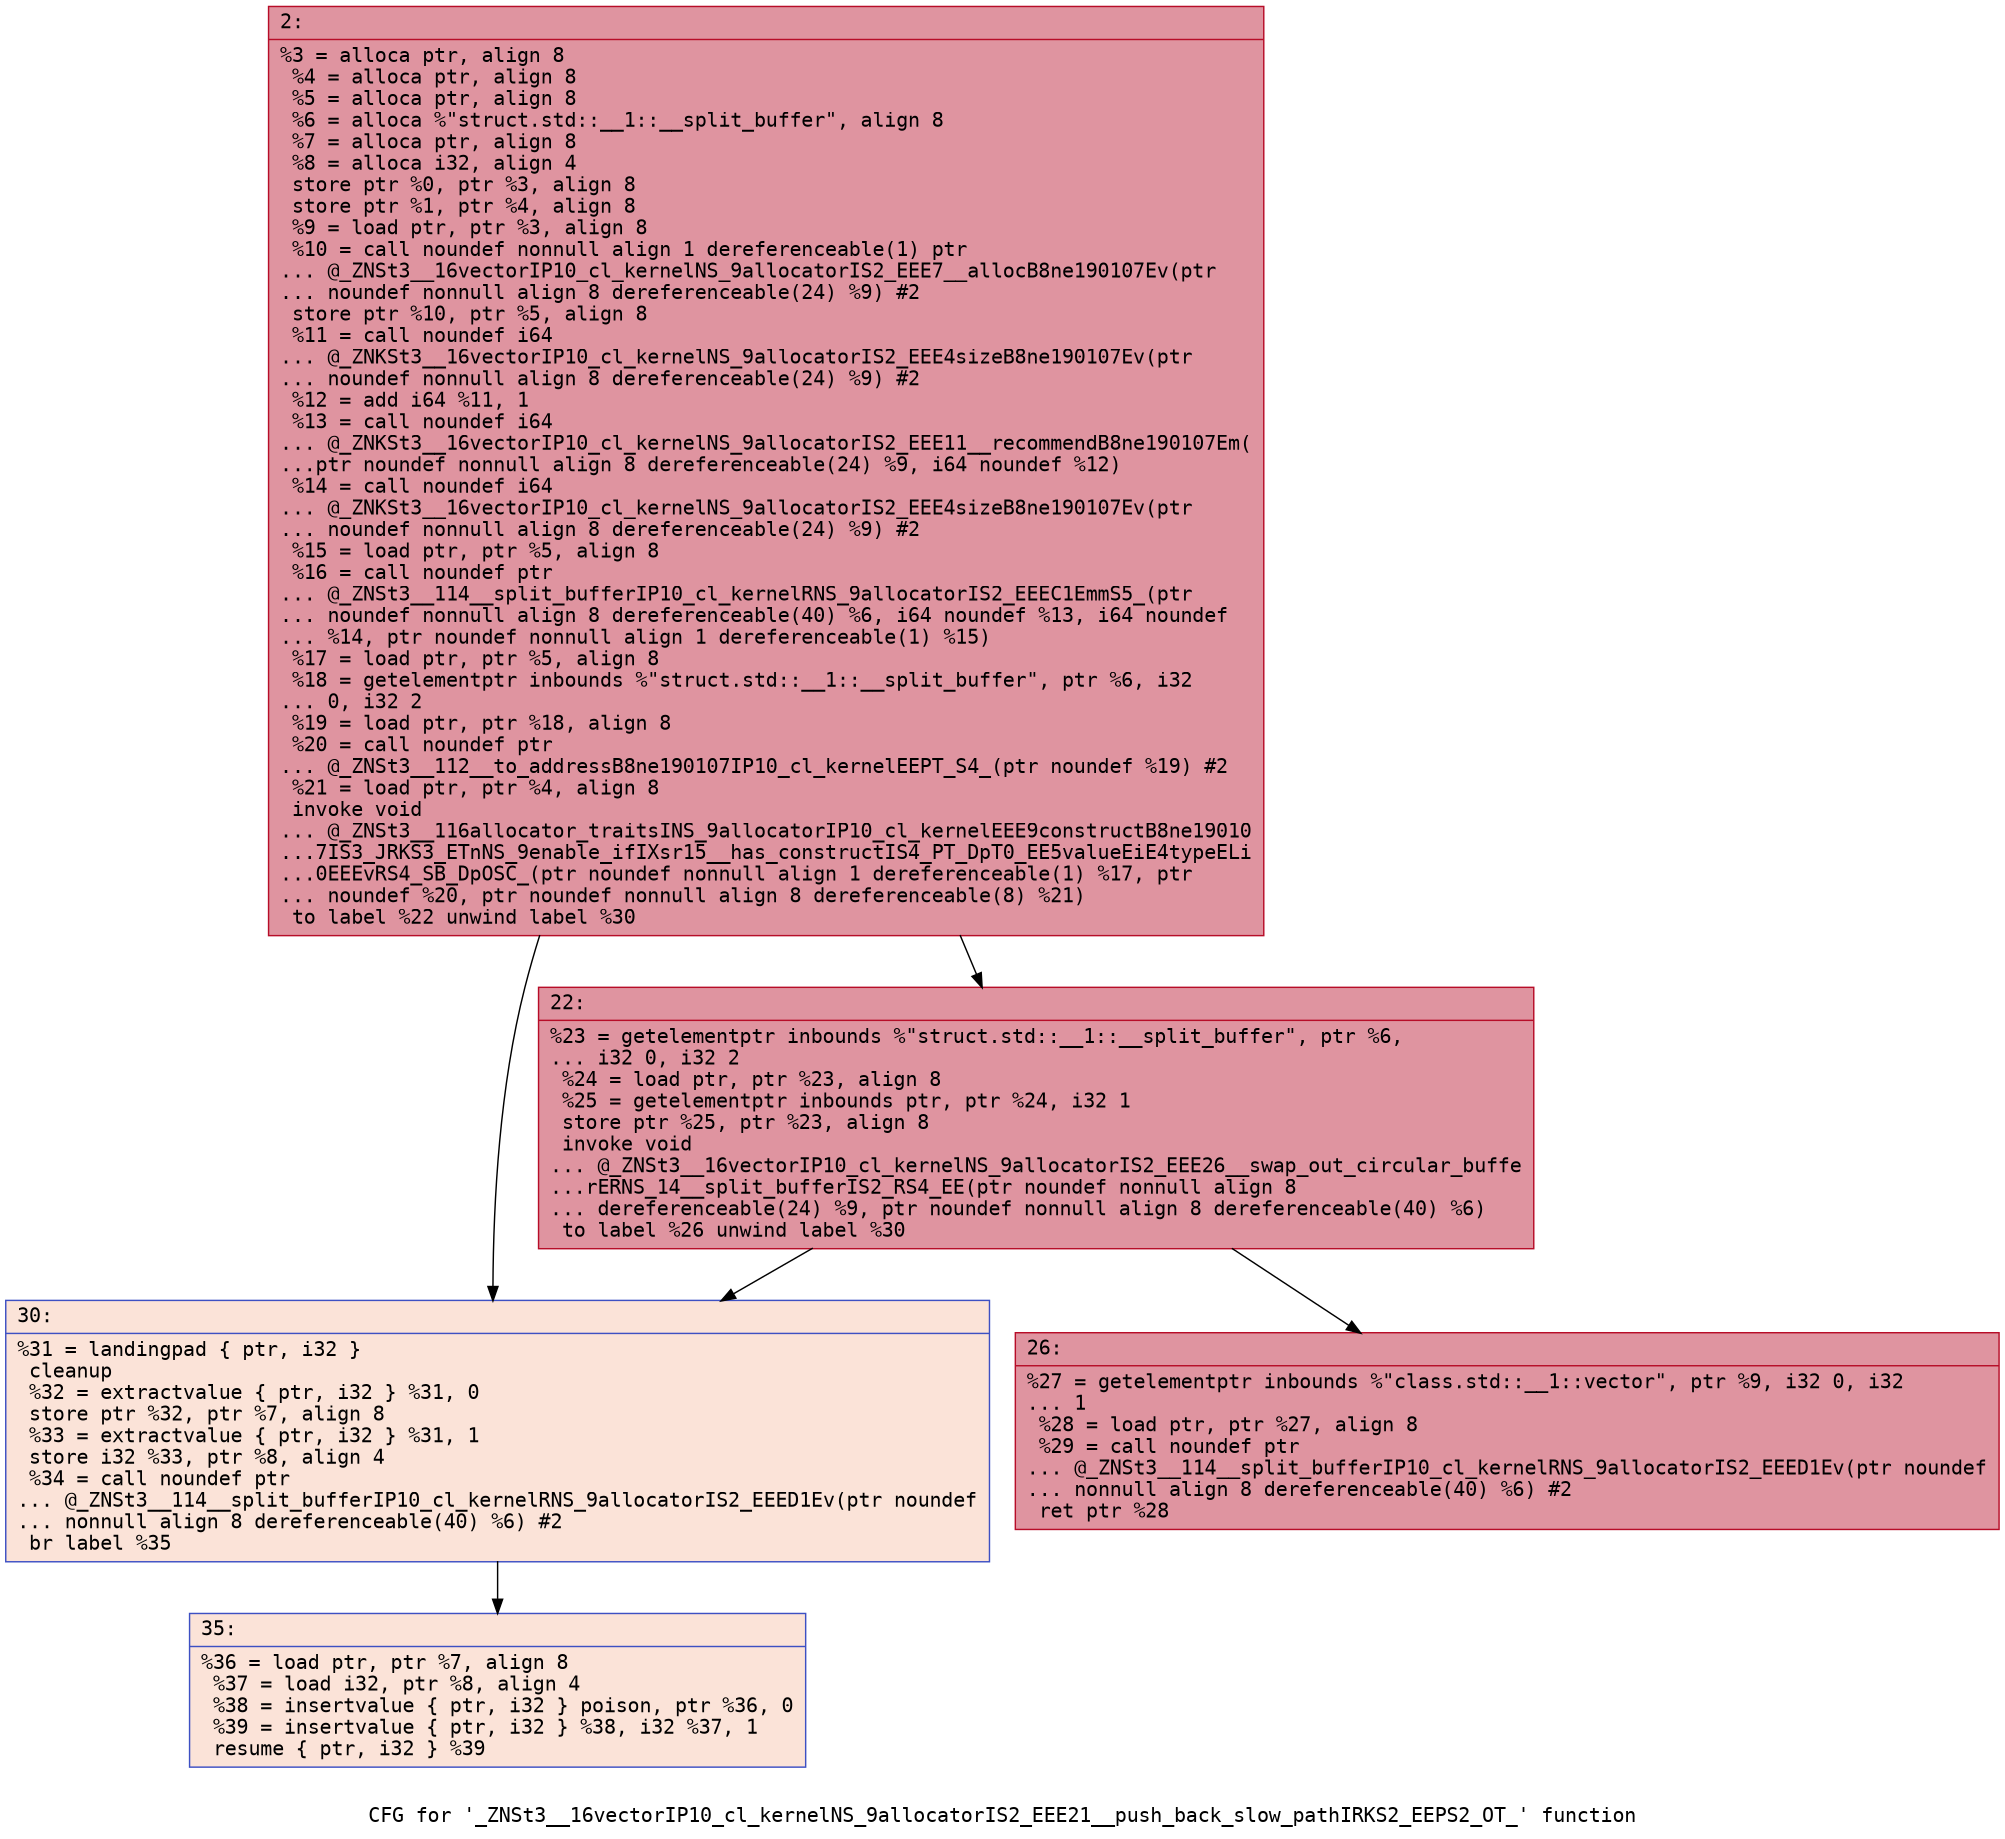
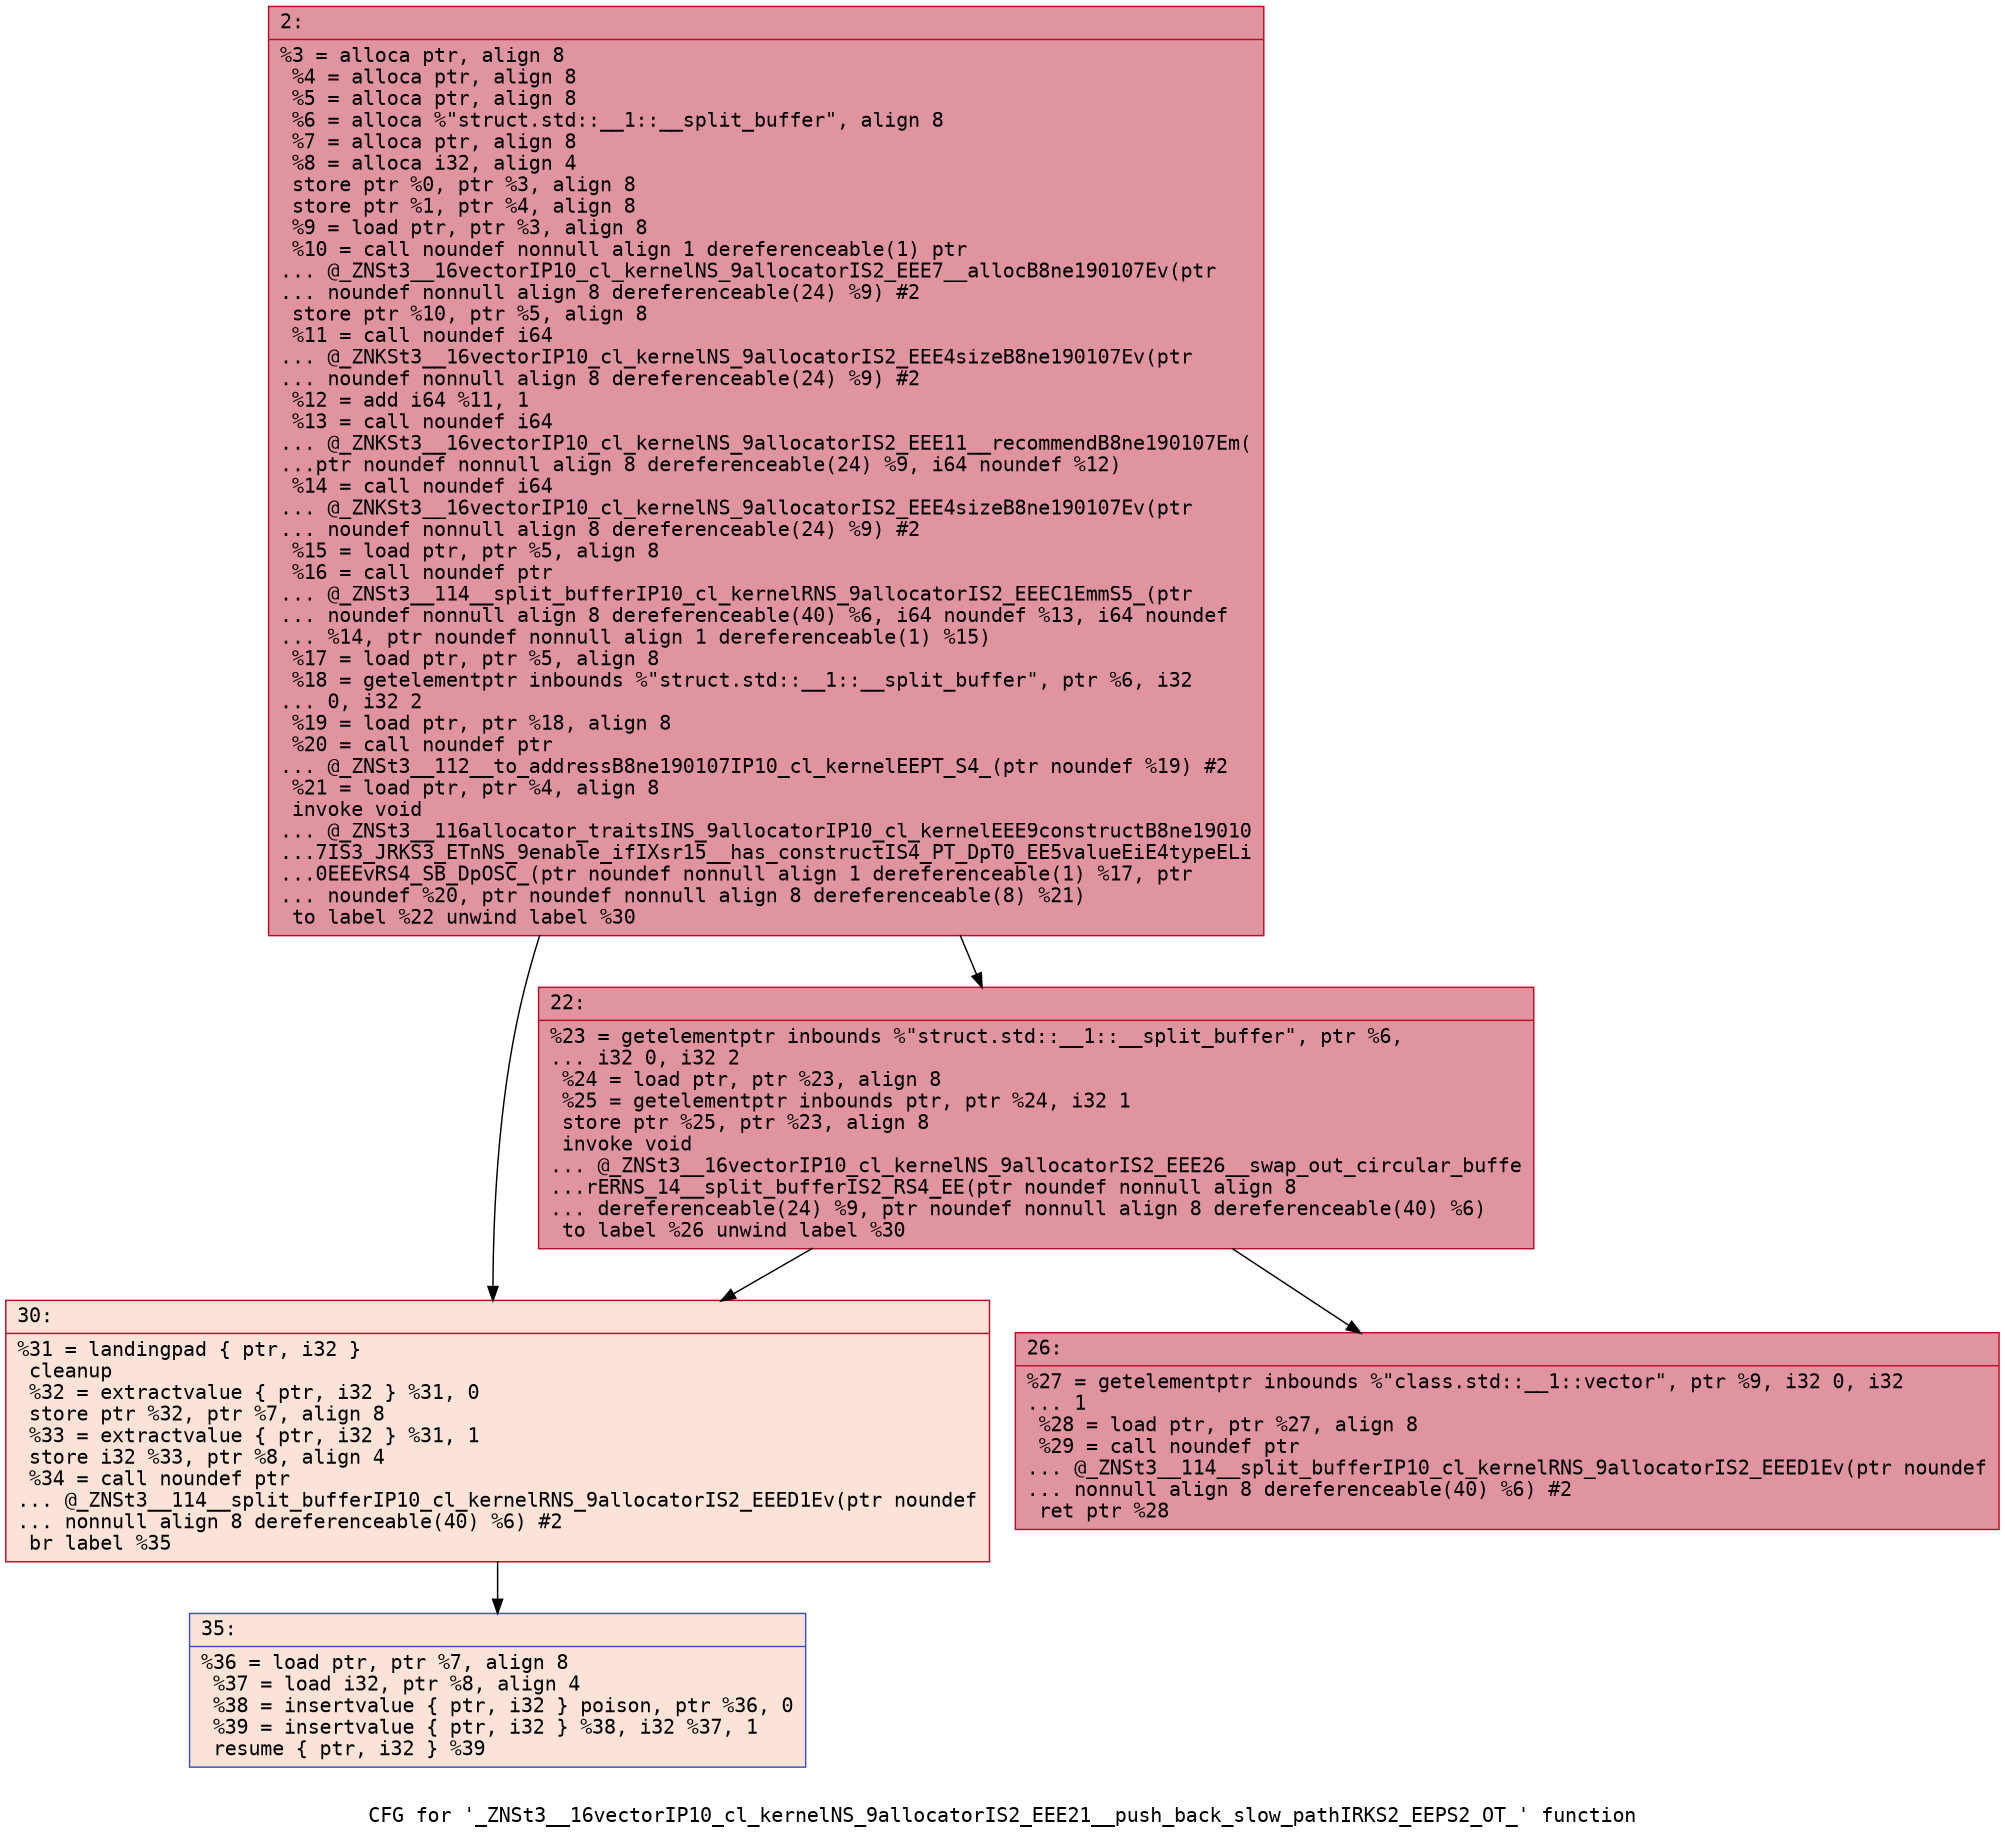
node "30:": color #3d50c3ff -> #b70d28ff
